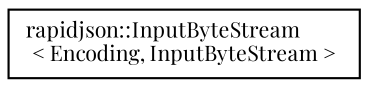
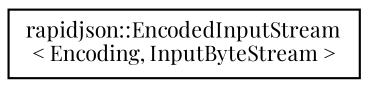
node "rapidjson::InputByteStream < Encoding, InputByteStream >": label "rapidjson::InputByteStream < Encoding, InputByteStream >" -> "rapidjson::EncodedInputStream < Encoding, InputByteStream >"
